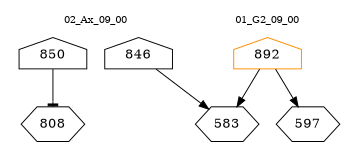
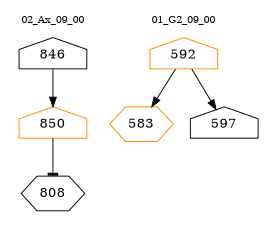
node "850": color black -> darkorange
node "892": label "892" -> "592"
edge "846" -> "583": now "846" -> "850"
node "583": color black -> darkorange
node "597": shape hexagon -> house
